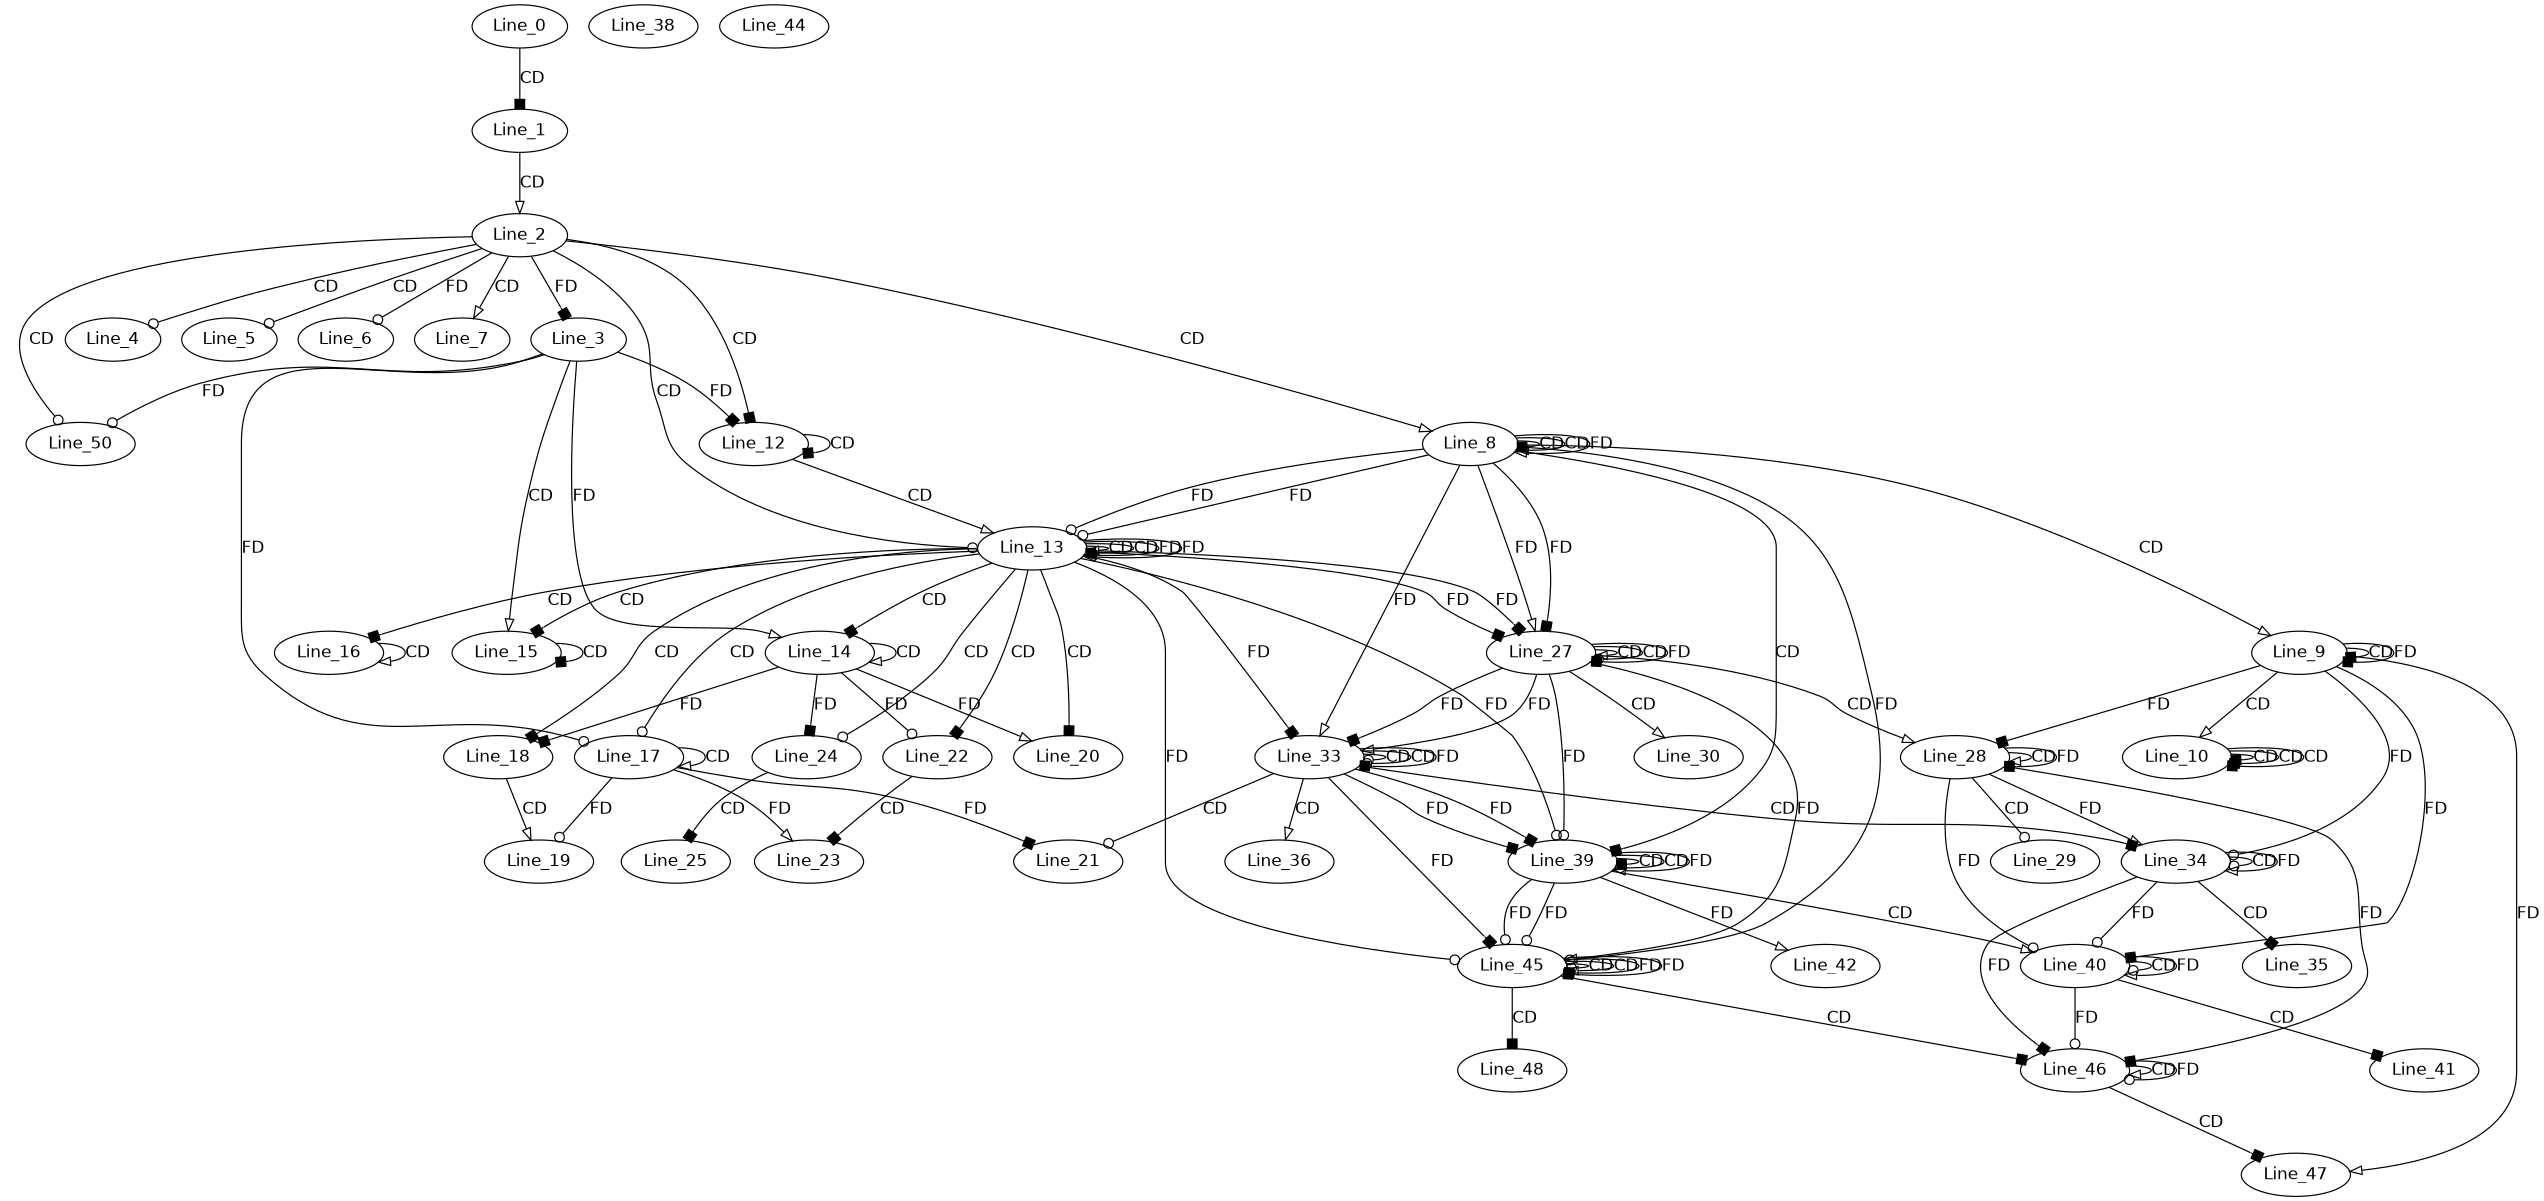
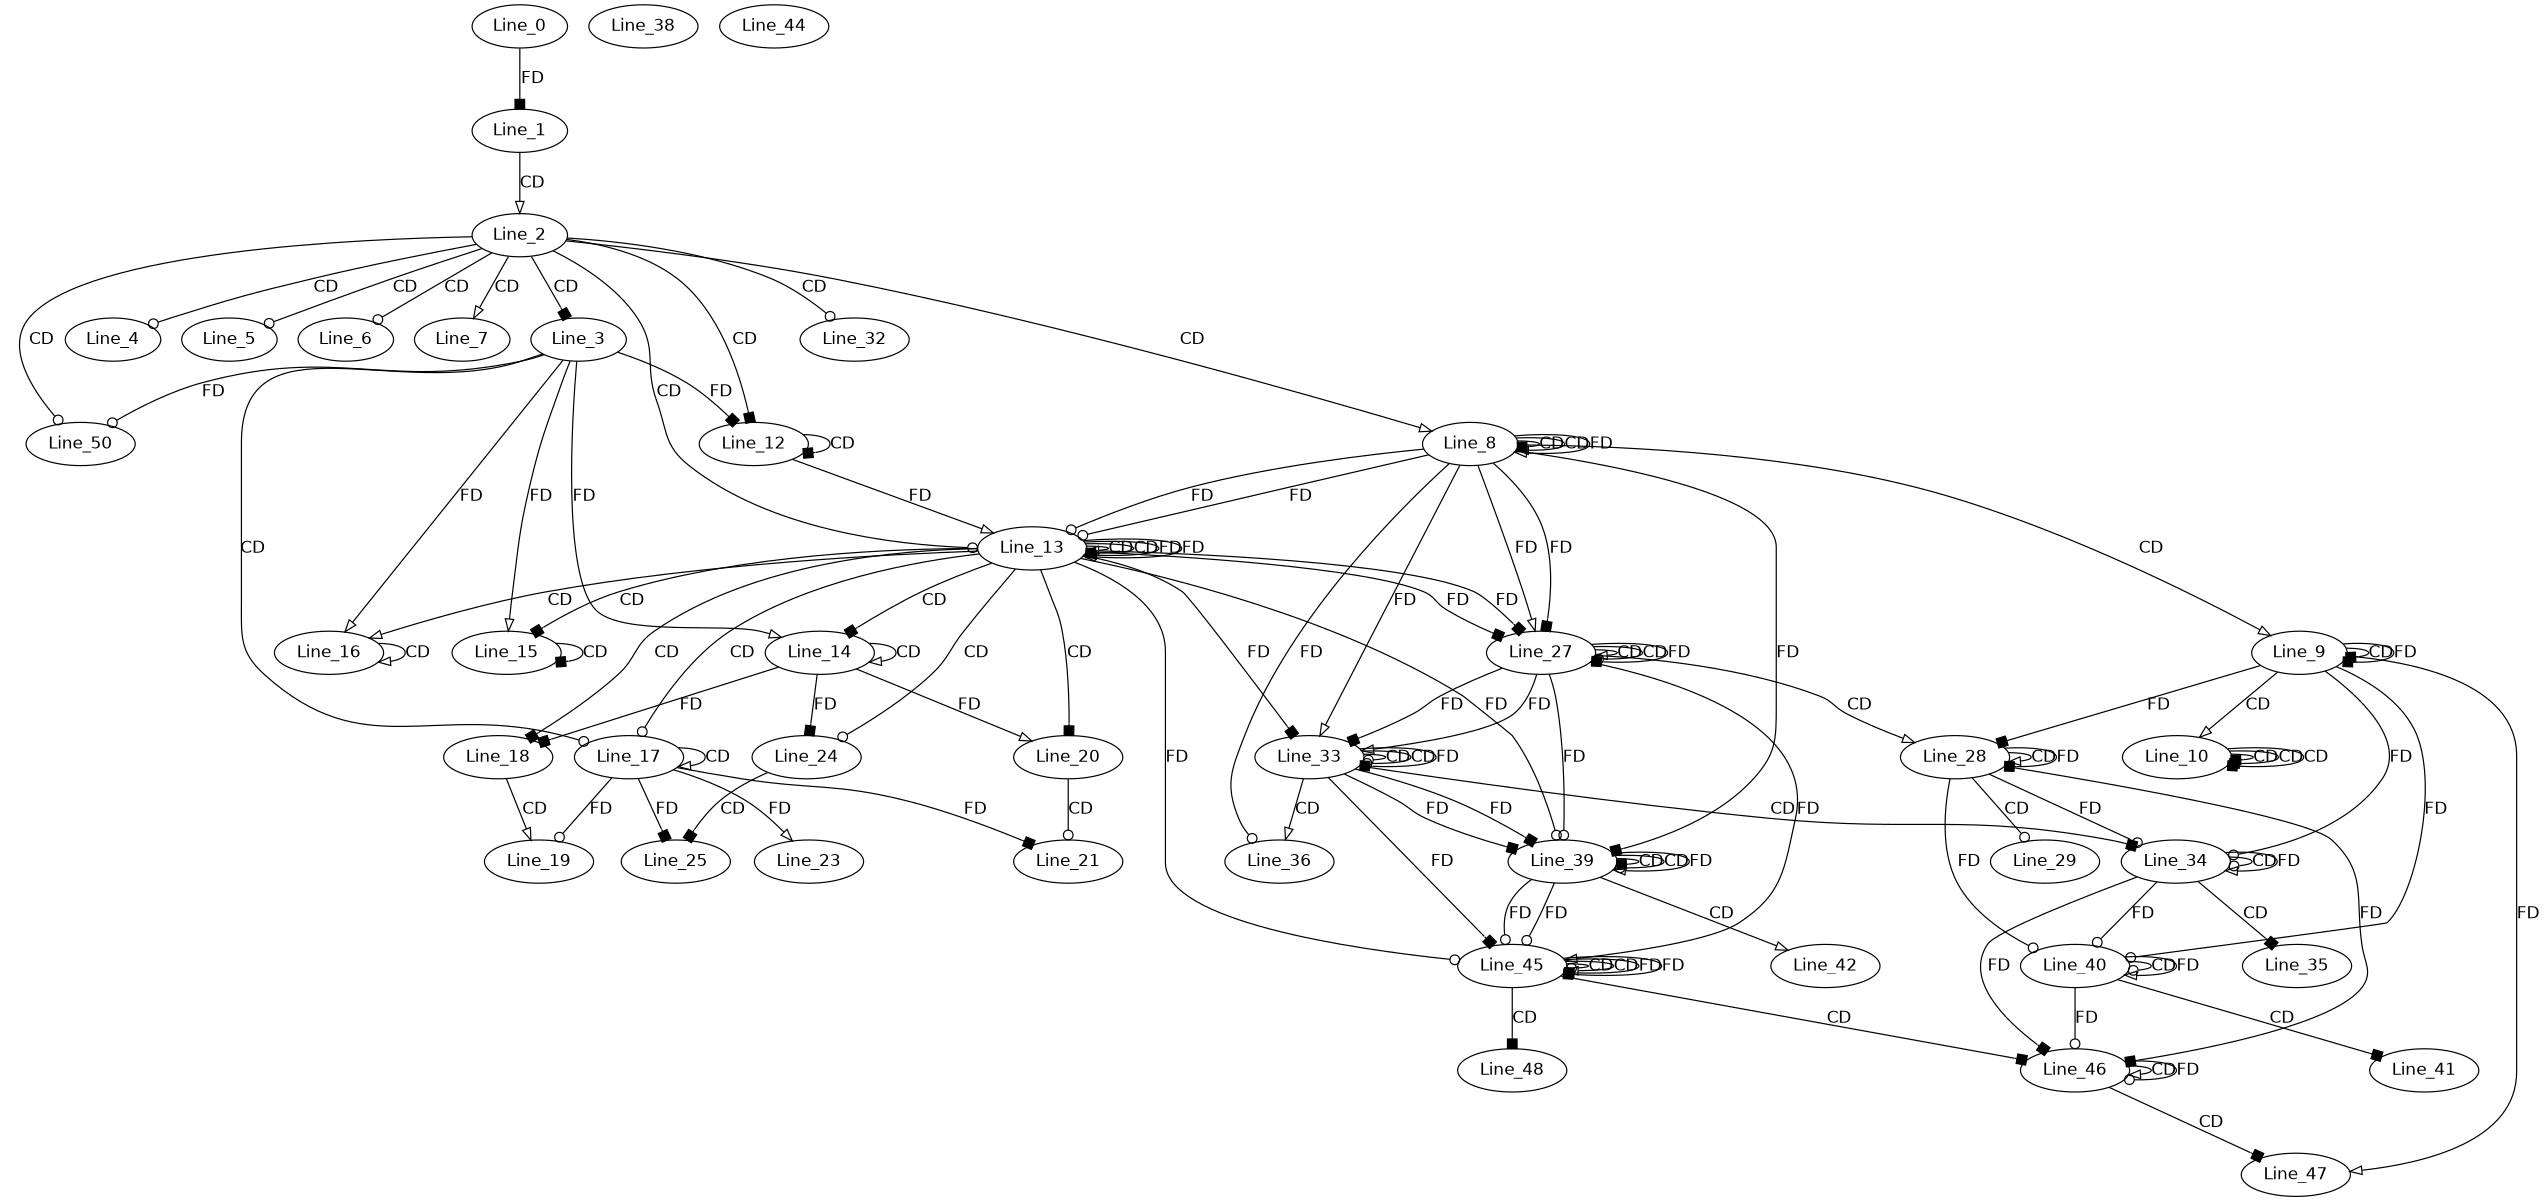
edge "Line_0" -> "Line_1": label "CD" -> "FD"
edge "Line_2" -> "Line_6": label "FD" -> "CD"
edge "Line_2" -> "Line_3": label "FD" -> "CD"
node "Line_32": added
edge "Line_3" -> "Line_16": added, label "FD"
edge "Line_3" -> "Line_15": label "CD" -> "FD"
edge "Line_12" -> "Line_13": label "CD" -> "FD"
edge "Line_3" -> "Line_17": label "FD" -> "CD"
edge "Line_13" -> "Line_16": arrowhead box -> onormal
edge "Line_8" -> "Line_39": label "CD" -> "FD"
edge "Line_8" -> "Line_45": now "Line_8" -> "Line_36"
node "Line_22": removed
node "Line_30": removed
edge "Line_17" -> "Line_25": added, label "FD"
edge "Line_28" -> "Line_34": arrowhead onormal -> odot
edge "Line_33" -> "Line_21": now "Line_20" -> "Line_21"
edge "Line_9" -> "Line_40": arrowhead box -> odot
edge "Line_39" -> "Line_40": removed, label "CD"
edge "Line_39" -> "Line_42": label "FD" -> "CD"
